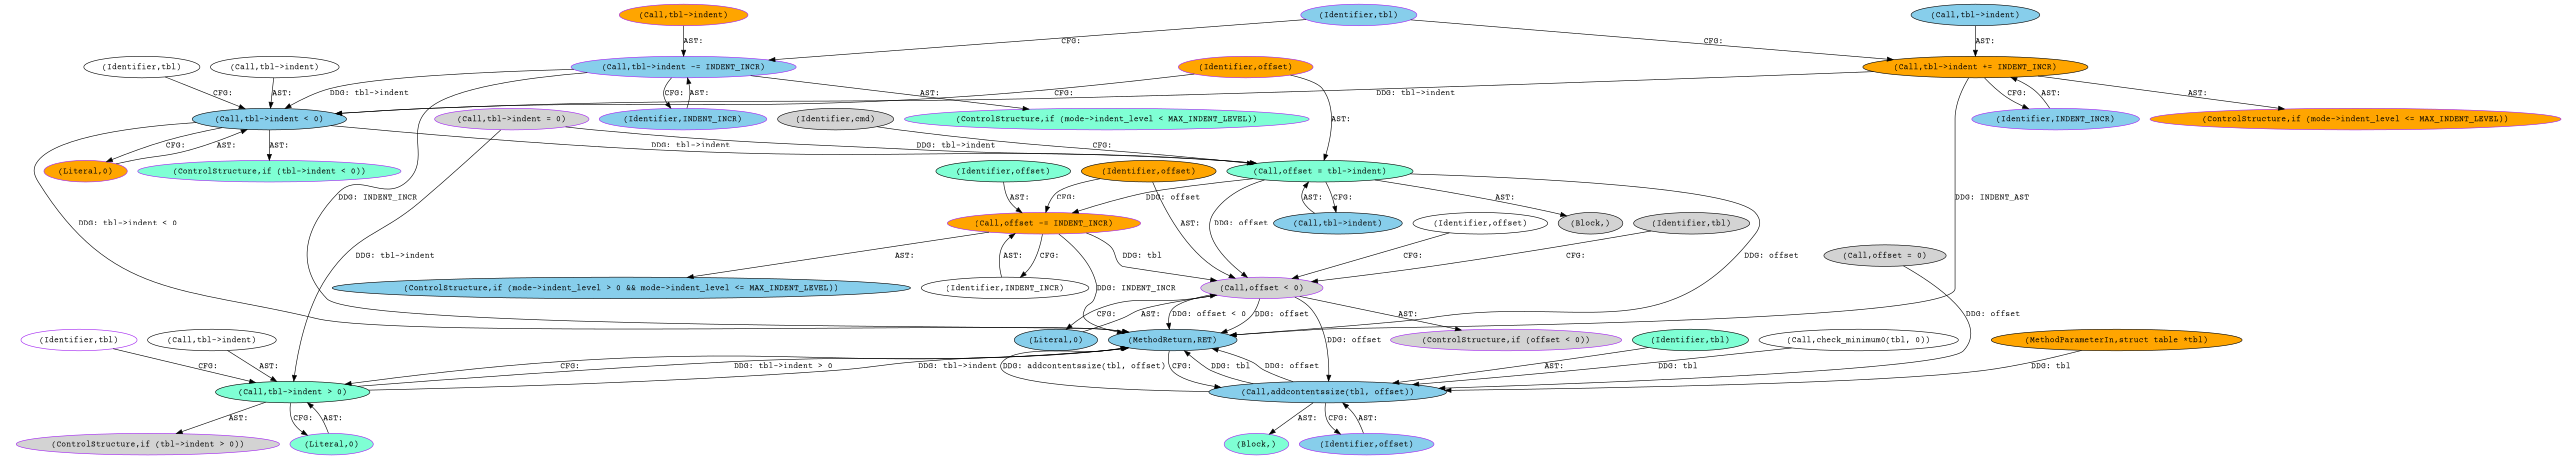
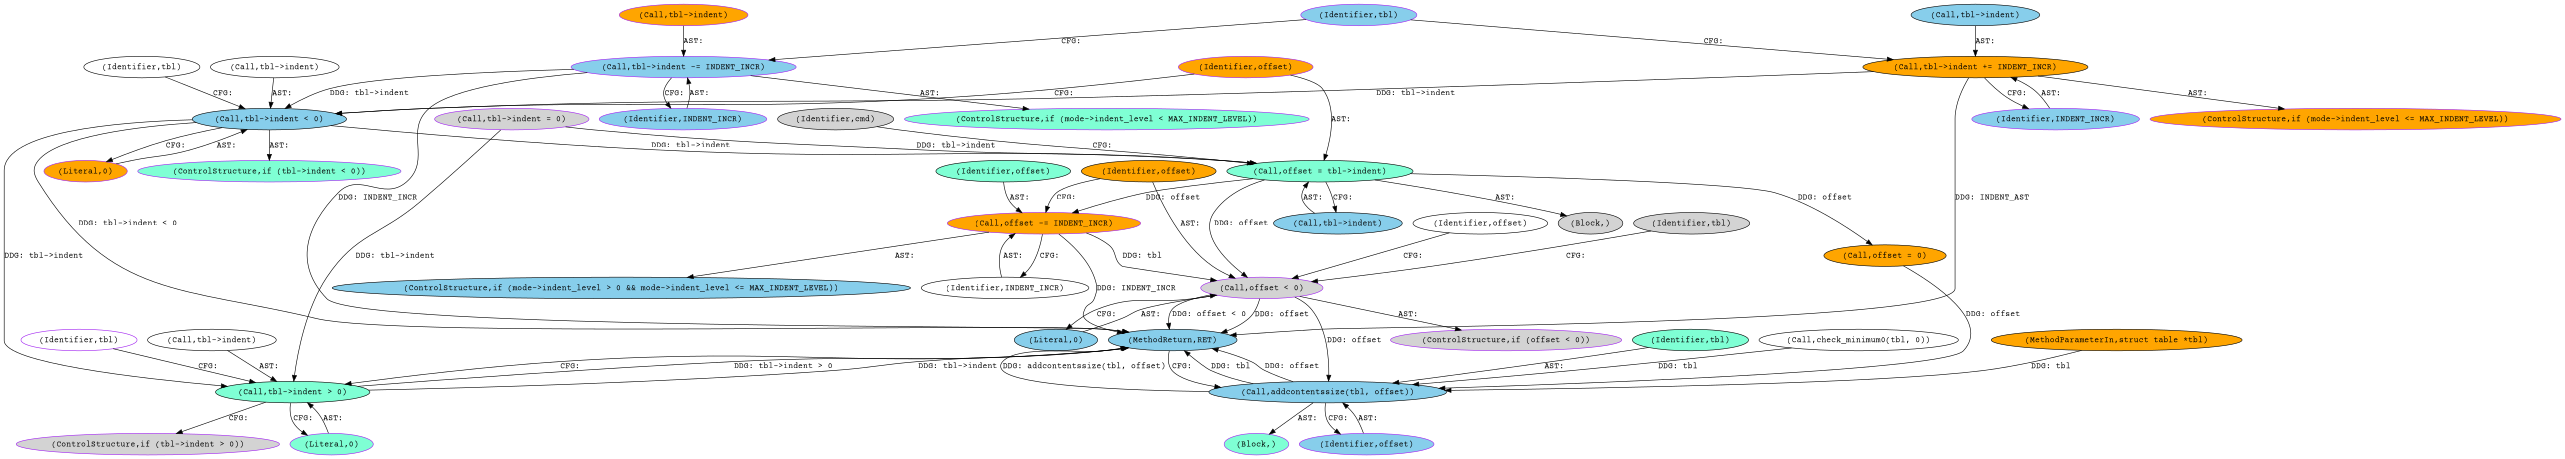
node "(Call,offset = 0)": fillcolor lightgrey -> orange
edge "(Call,tbl->indent < 0)" -> "(Call,tbl->indent > 0)": added, label "DDG: tbl->indent"
edge "(Call,offset = tbl->indent)" -> "(MethodReturn,RET)": now "(Call,offset = tbl->indent)" -> "(Call,offset = 0)"
edge "(Call,tbl->indent > 0)" -> "(ControlStructure,if (tbl->indent > 0))": label "AST: " -> "CFG: "
